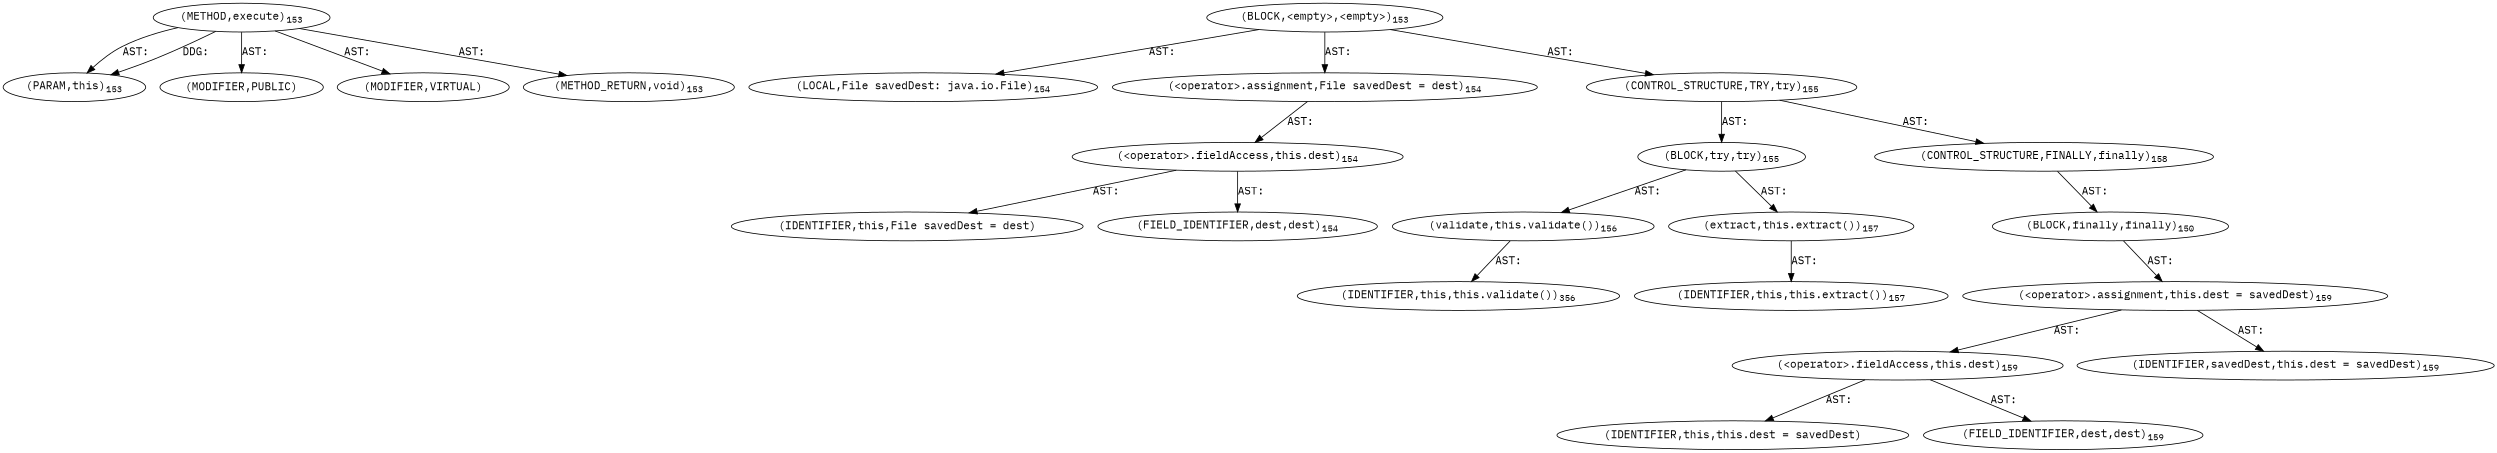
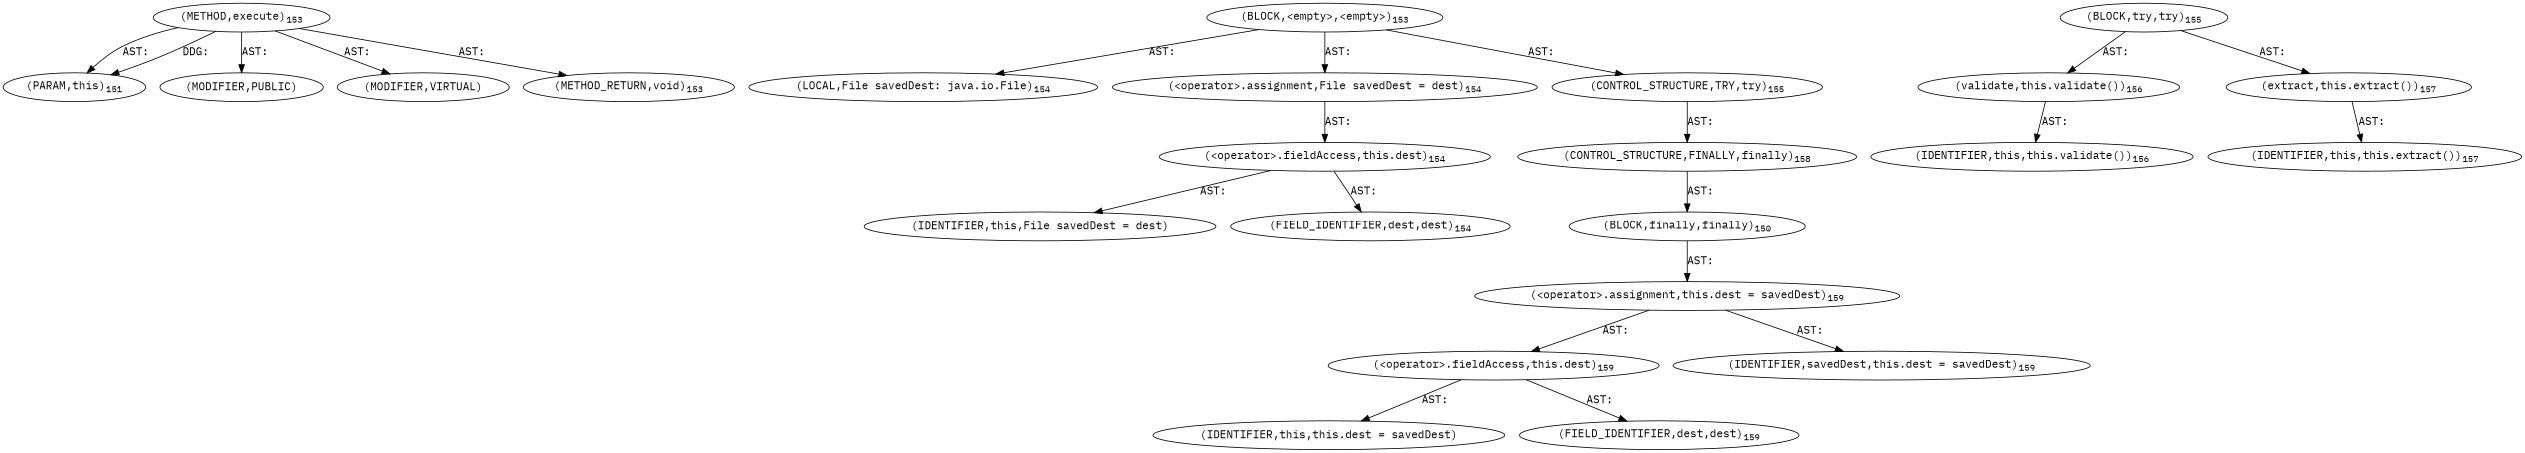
node "(PARAM,this)": text "153" -> "151"
edge "(CONTROL_STRUCTURE,TRY,try)" -> "(BLOCK,try,try)": removed, label "AST:"
node "(IDENTIFIER,this,this.validate())": text "356" -> "156"
